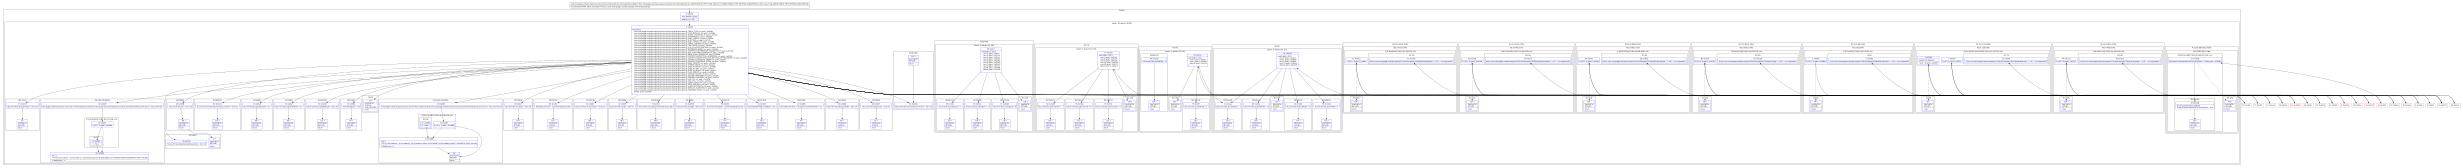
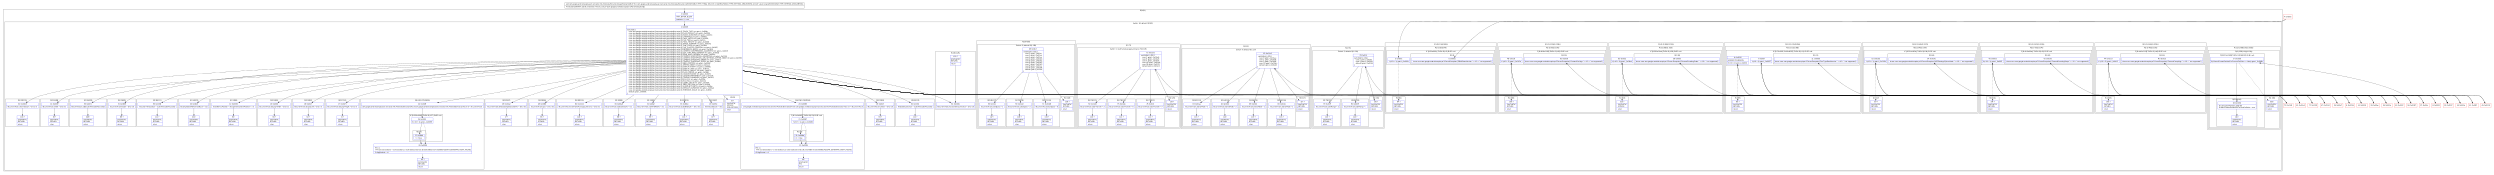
cluster "Switch: 3, default: R(1:129)": label "Switch: 3, default: R(1:129)" -> "Switch: 3, maxFrameAverageLuminance: R(1:129)"
edge "78: 0x01fa" -> "63: 0x01aa": now "78: 0x01fa" -> "80: 0x0205"
edge "3: 0x000c" -> "4: 0x000e": reversed
edge "96: ?" -> "97: ?": now "29: 0x00a2" -> "97: ?"
edge "21: 0x0087" -> "94: ?": now "21: 0x0087" -> "23: 0x008d"
node "94: ?": text "RETURN" -> "PHI"
node "95: ?": added
